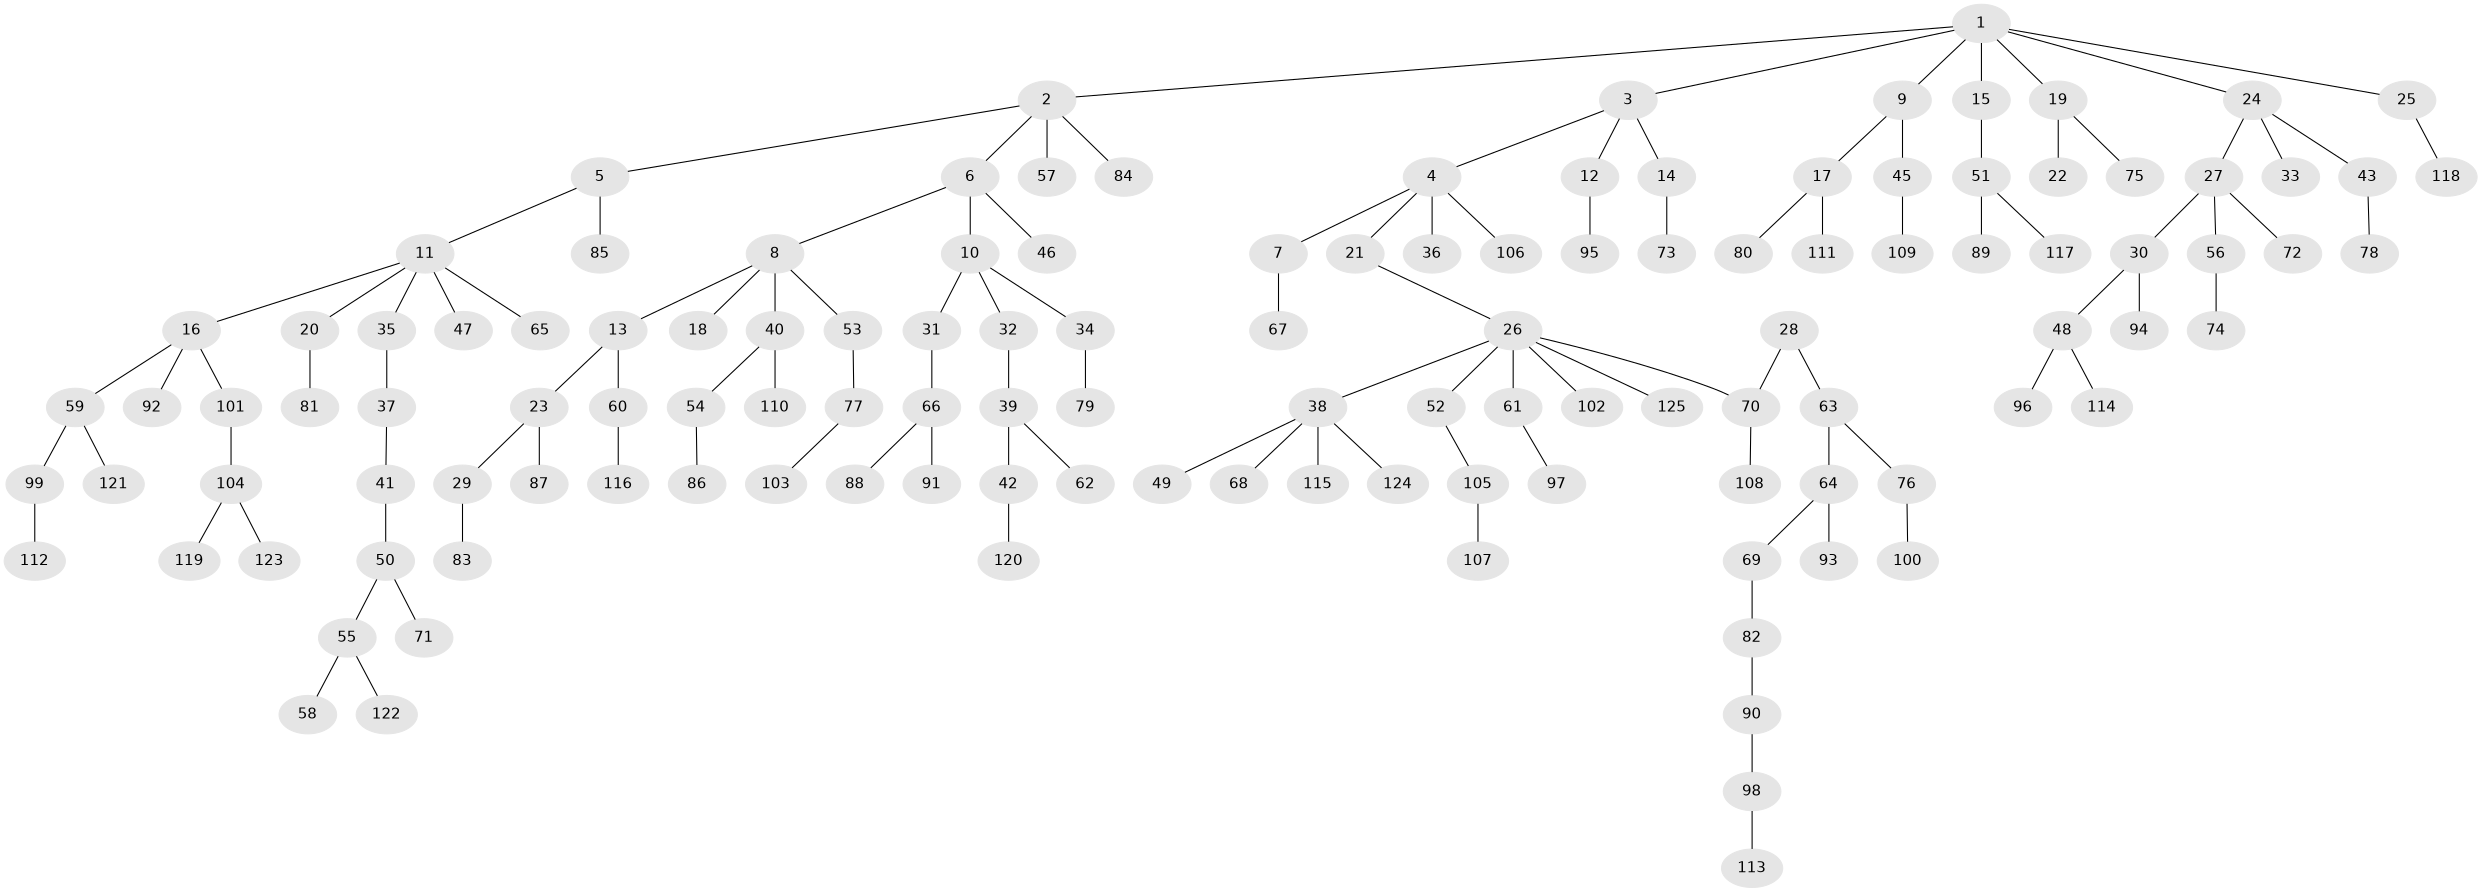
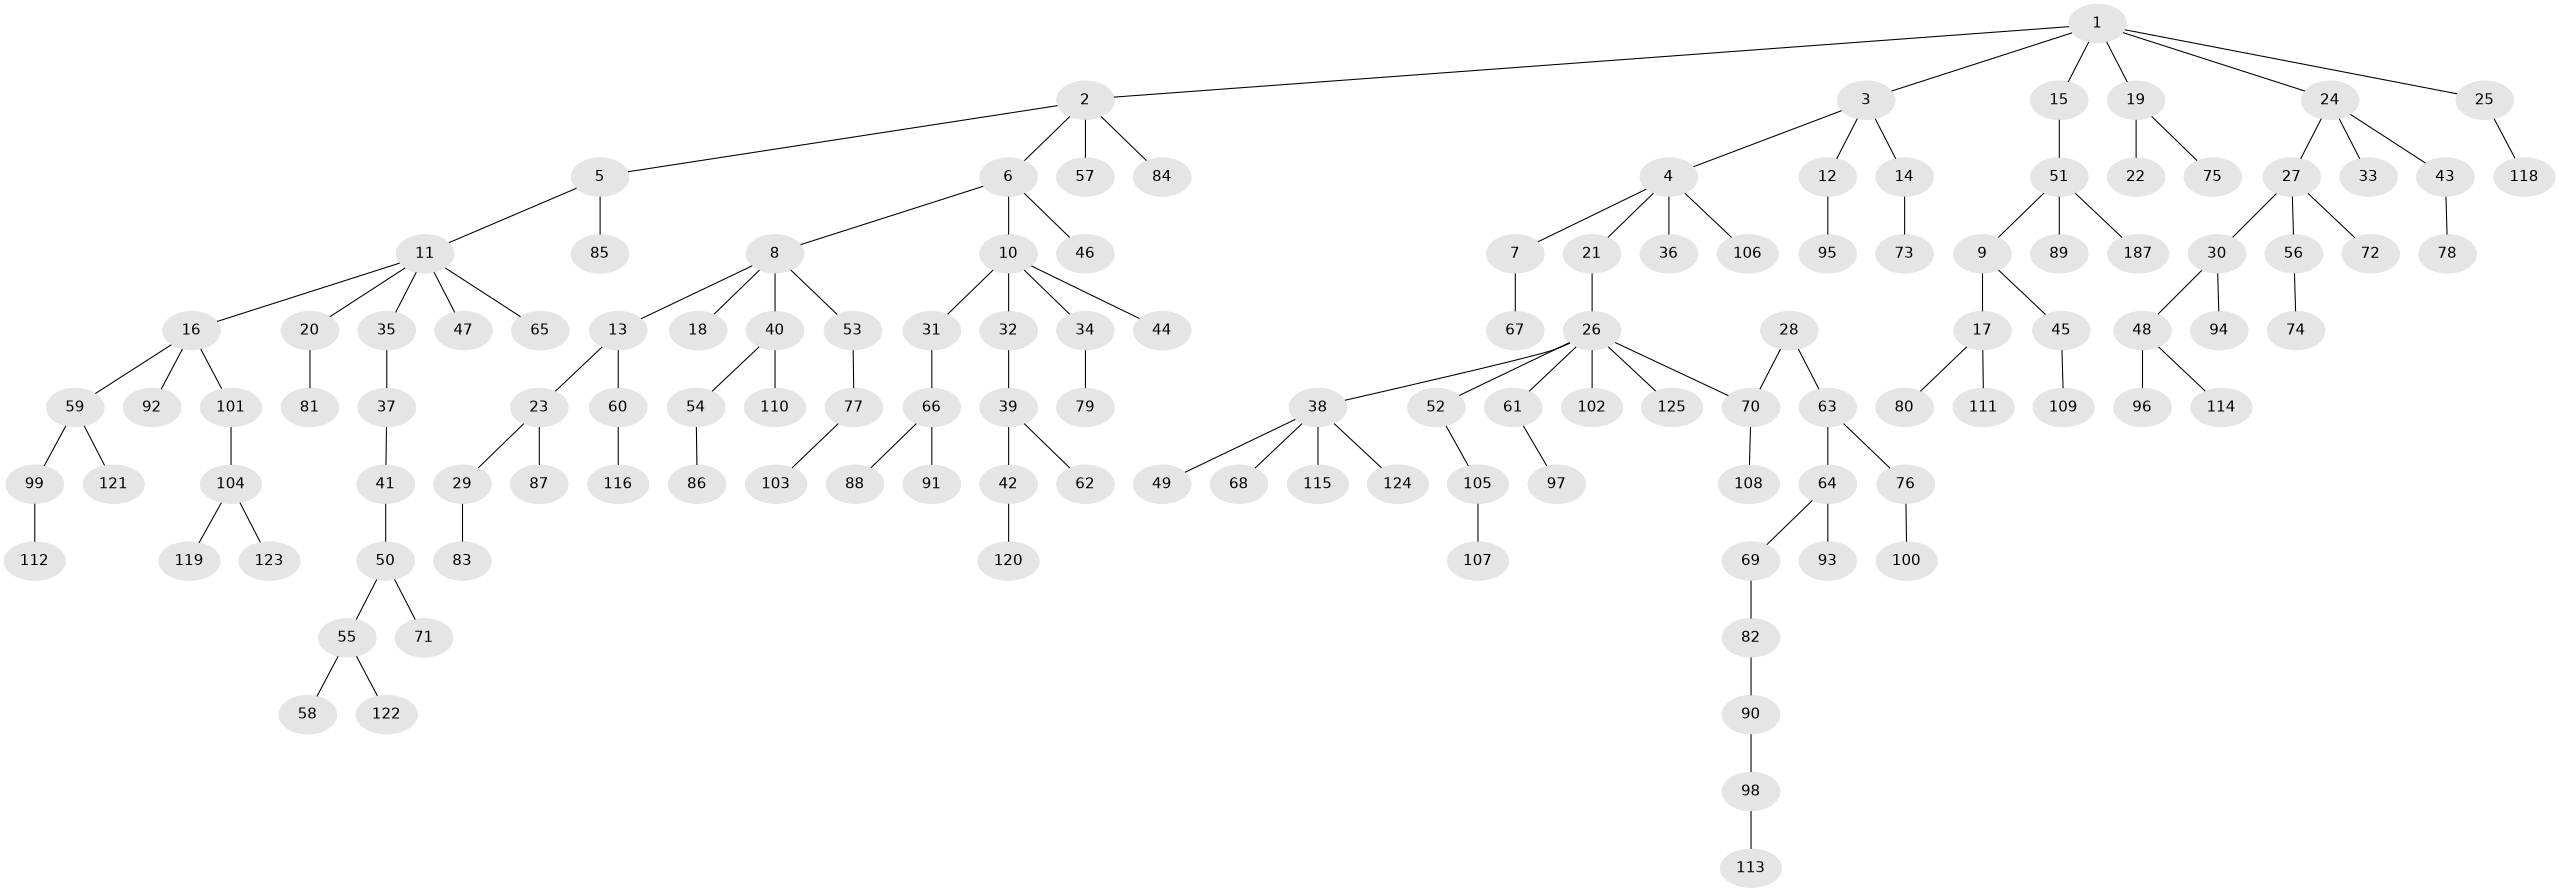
edge "1" -- "9": now "51" -- "9"
node "117": label "117" -> "187"
node "44": added
